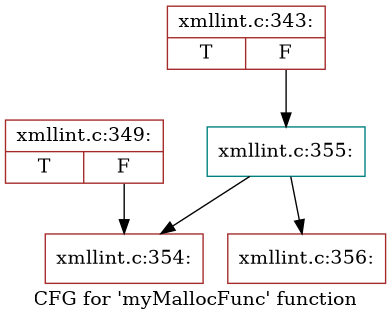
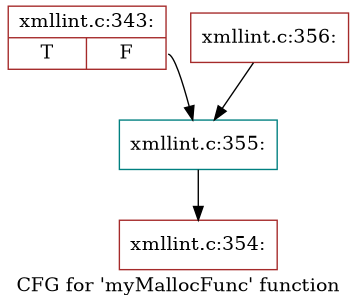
node "xmllint.c:349:": removed
edge "xmllint.c:355:" -> "xmllint.c:356:": reversed
